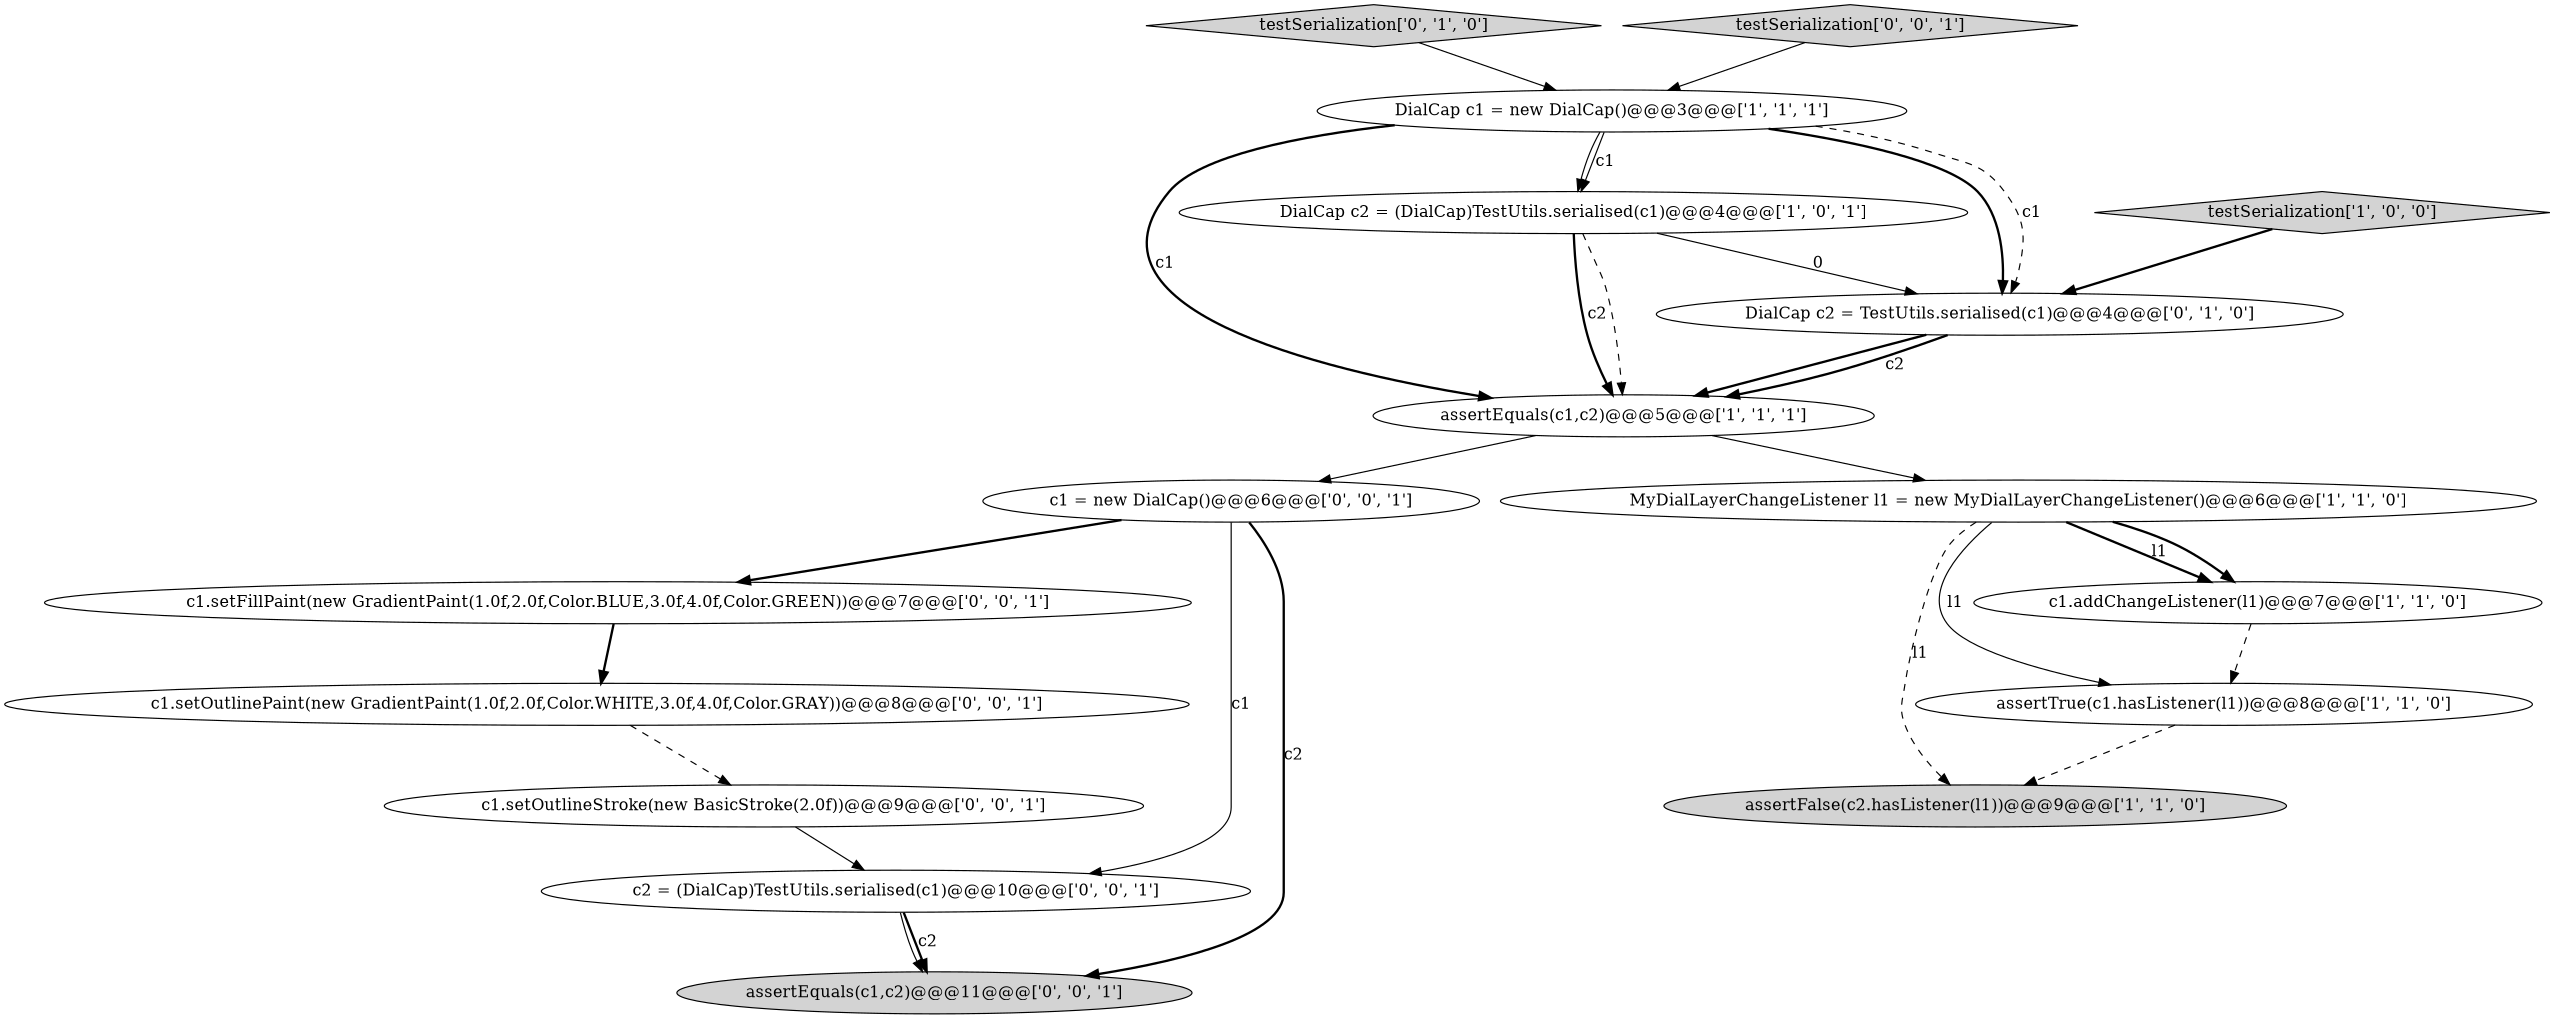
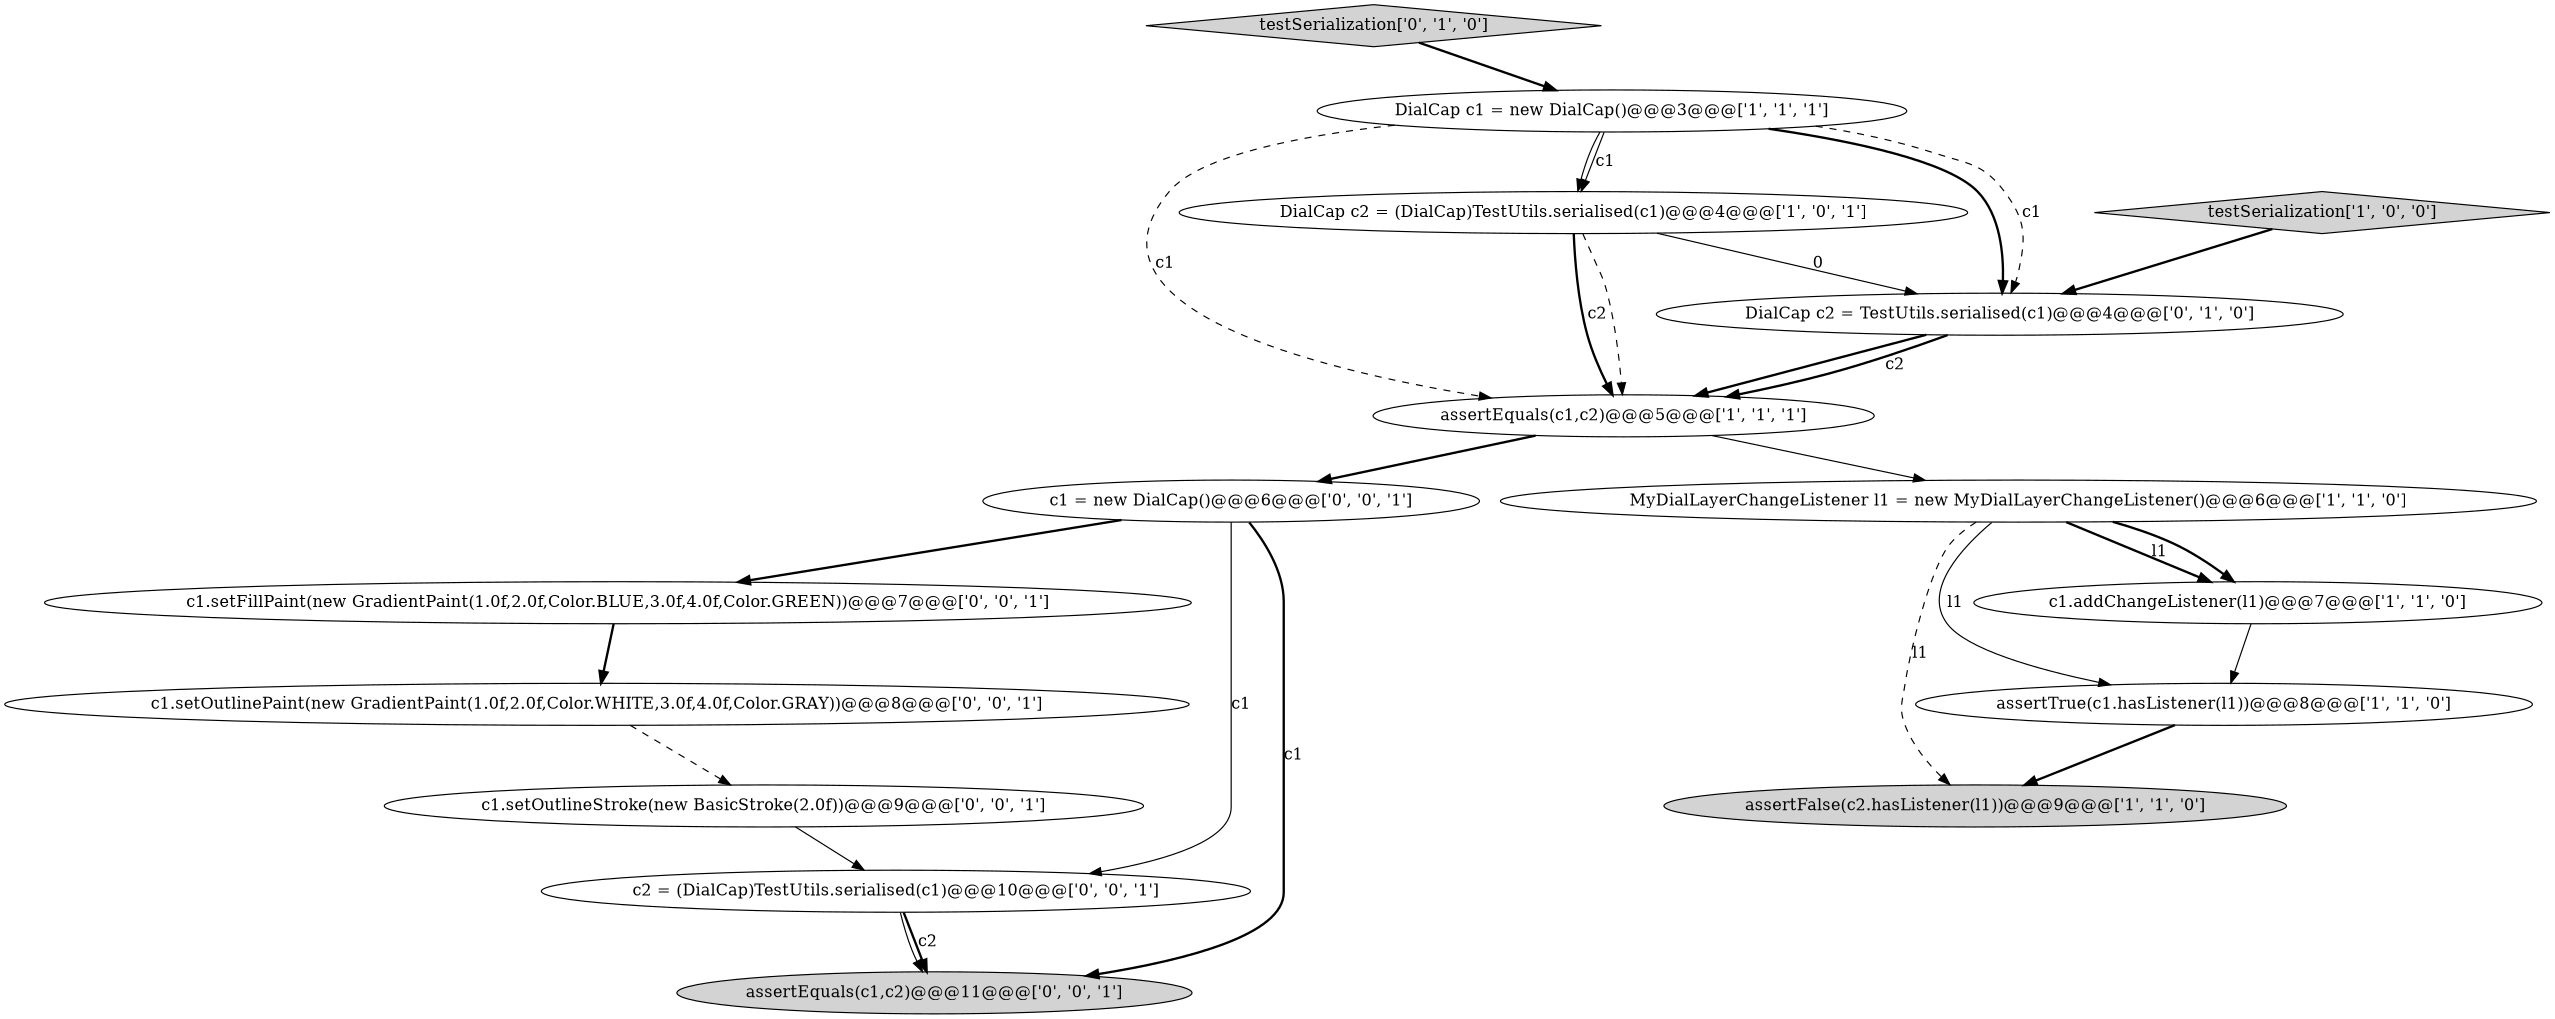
node "testSerialization['0', '0', '1']": removed
edge "testSerialization['0', '1', '0']" -> "DialCap c1 = new DialCap()@@@3@@@['1', '1', '1']": style solid -> bold
edge "DialCap c1 = new DialCap()@@@3@@@['1', '1', '1']" -> "assertEquals(c1,c2)@@@5@@@['1', '1', '1']": style bold -> dashed
edge "assertEquals(c1,c2)@@@5@@@['1', '1', '1']" -> "c1 = new DialCap()@@@6@@@['0', '0', '1']": style solid -> bold
edge "c1.addChangeListener(l1)@@@7@@@['1', '1', '0']" -> "assertTrue(c1.hasListener(l1))@@@8@@@['1', '1', '0']": style dashed -> solid
edge "assertTrue(c1.hasListener(l1))@@@8@@@['1', '1', '0']" -> "assertFalse(c2.hasListener(l1))@@@9@@@['1', '1', '0']": style dashed -> bold
edge "c1 = new DialCap()@@@6@@@['0', '0', '1']" -> "assertEquals(c1,c2)@@@11@@@['0', '0', '1']": label "c2" -> "c1"
